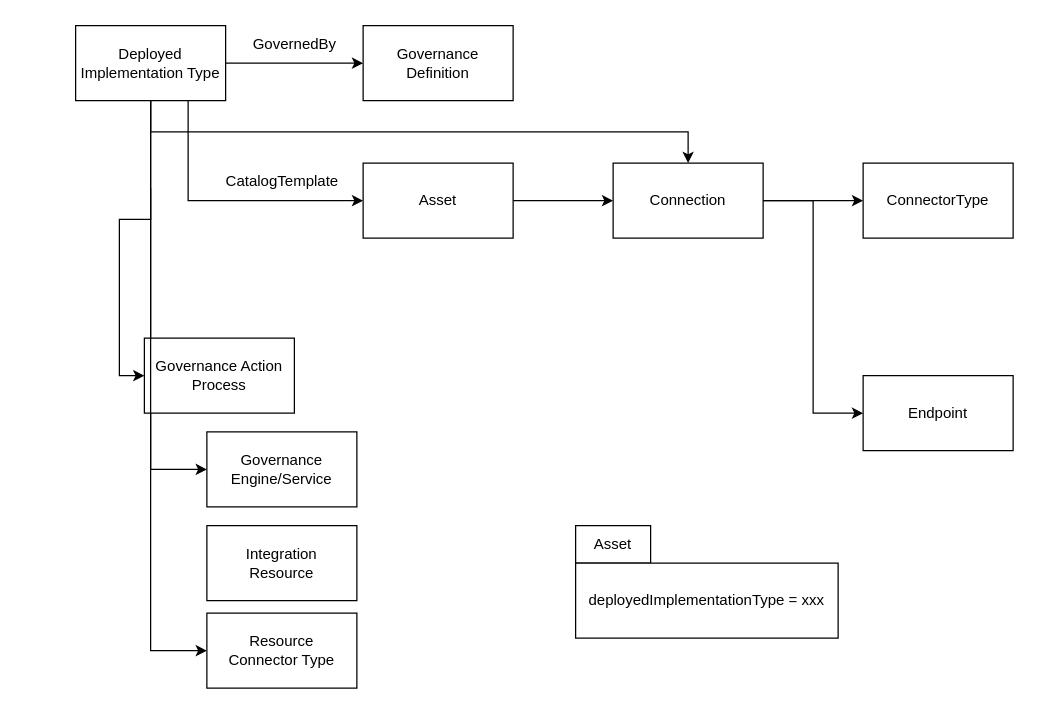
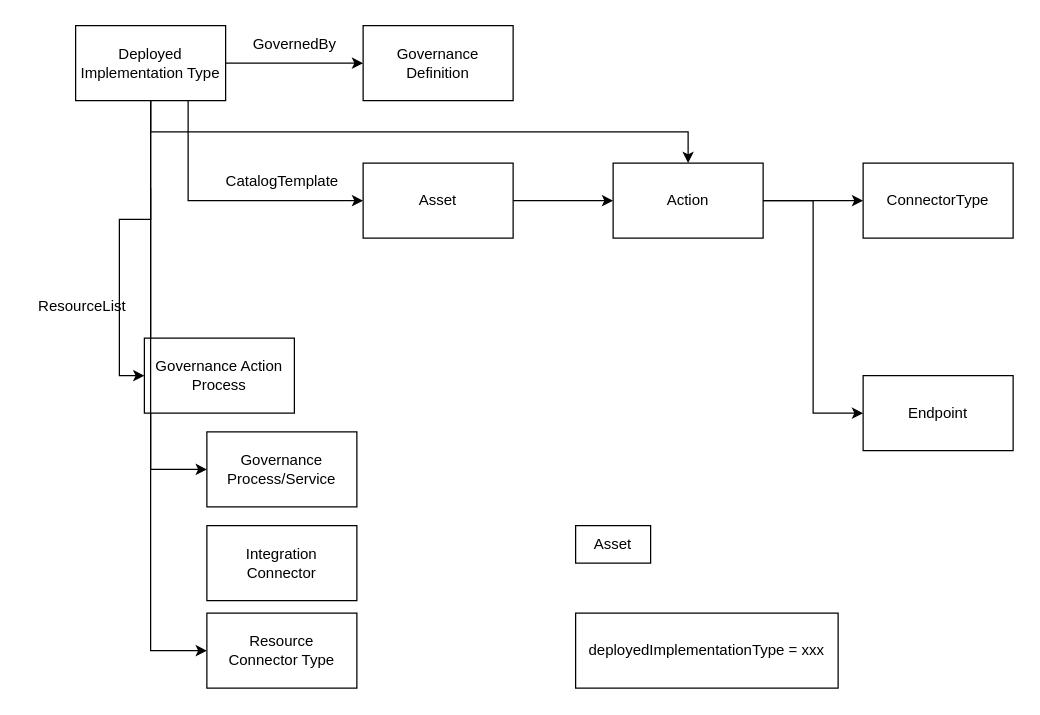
node "Connection": label "Connection" -> "Action"
node "ResourceList": added
node "Governance Engine/Service": label "Governance Engine/Service" -> "Governance Process/Service"
node "Integration Resource": label "Integration Resource" -> "Integration Connector"
node "deployedImplementationType = xxx": moved (707, 601) -> (707, 651)
